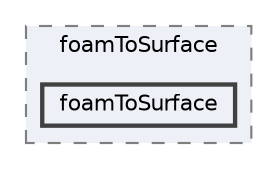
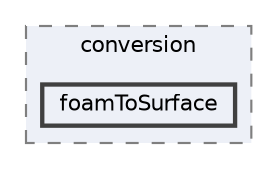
cluster "foamToSurface": label "foamToSurface" -> "conversion"
